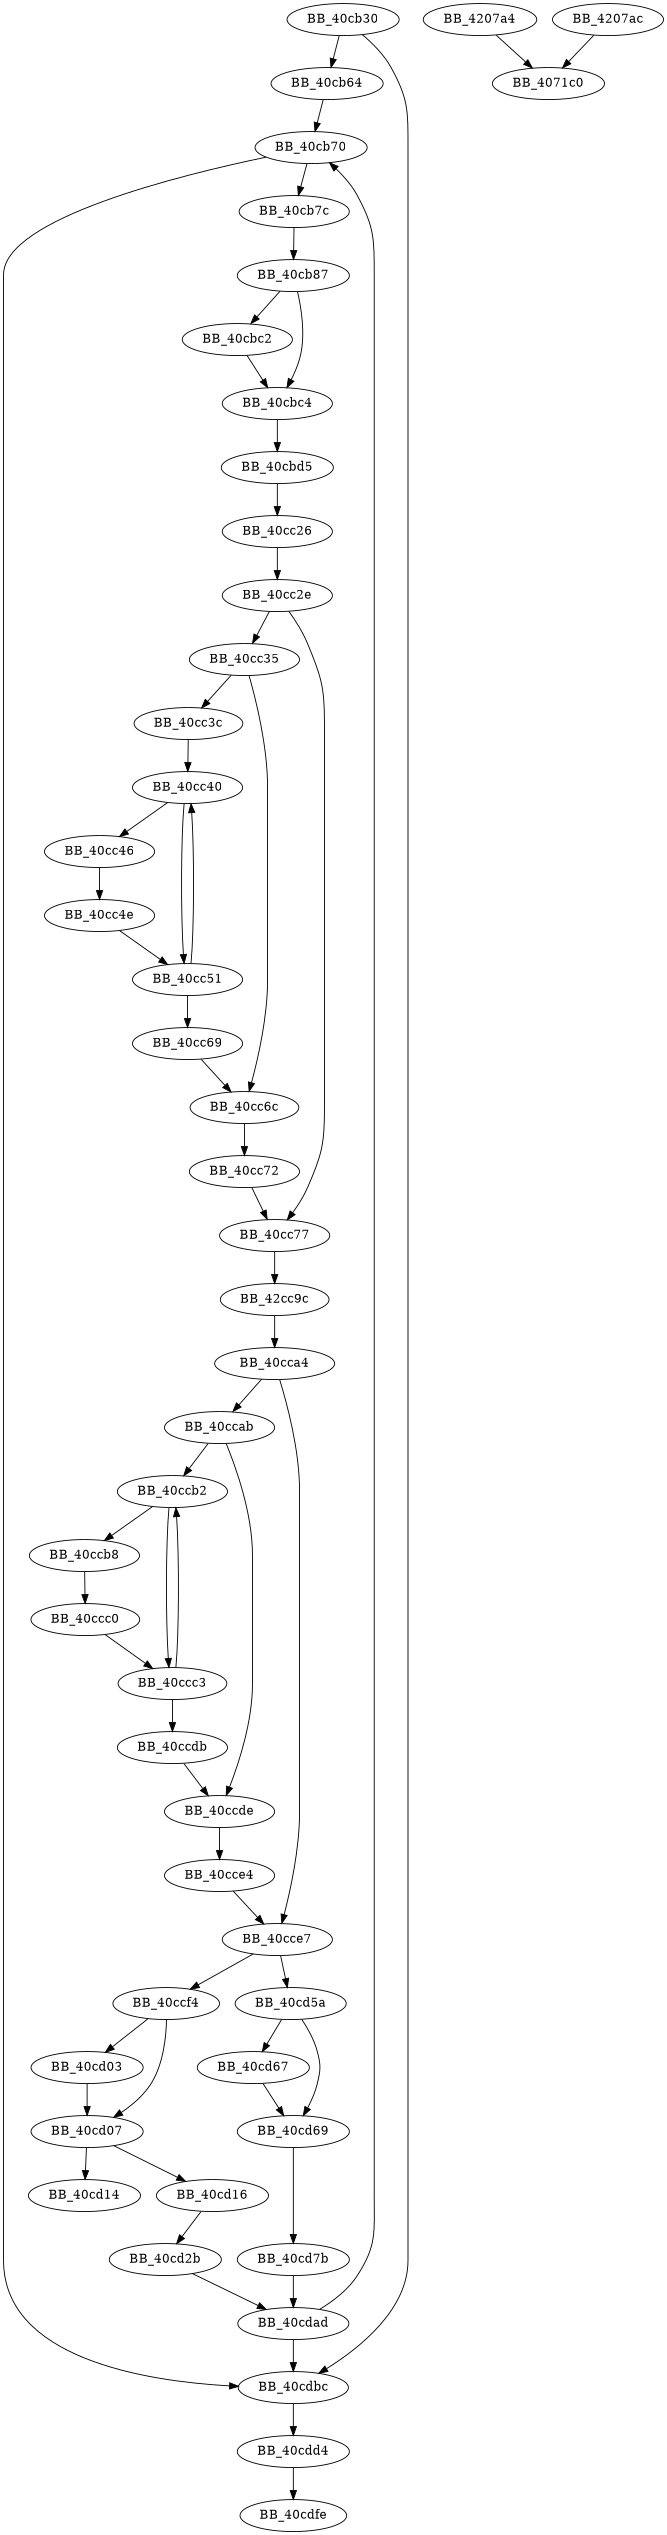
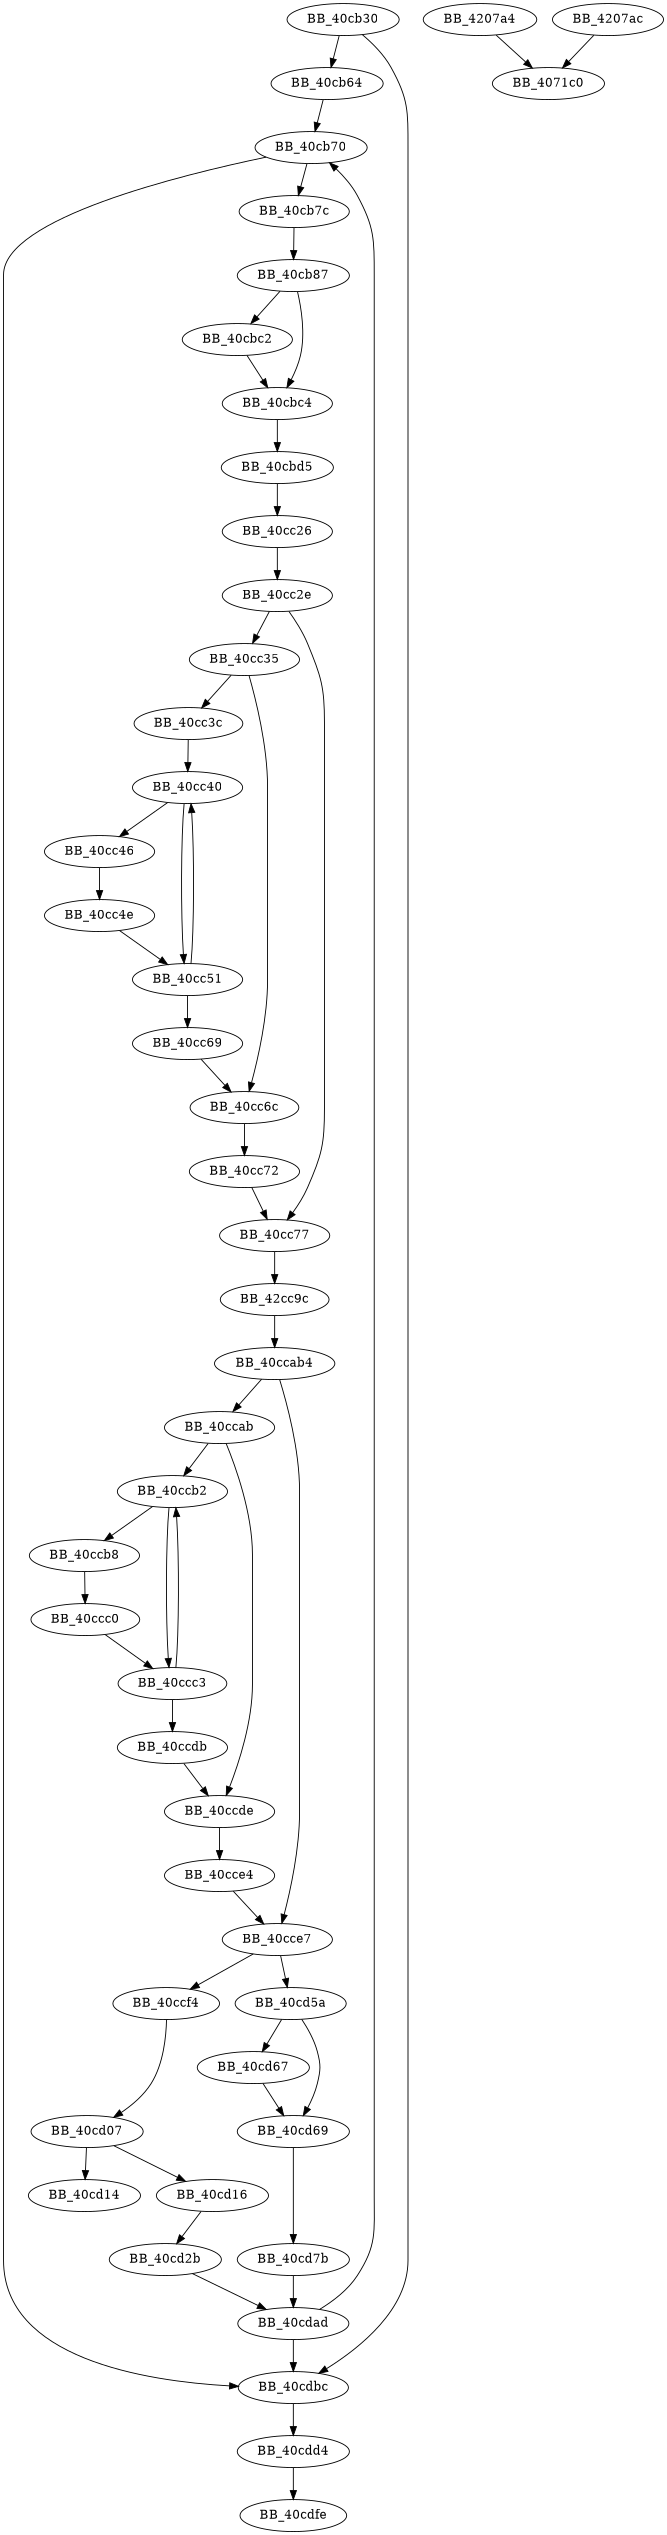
node "BB_40cca4": label "BB_40cca4" -> "BB_40ccab4"
node "BB_40cd03": removed
